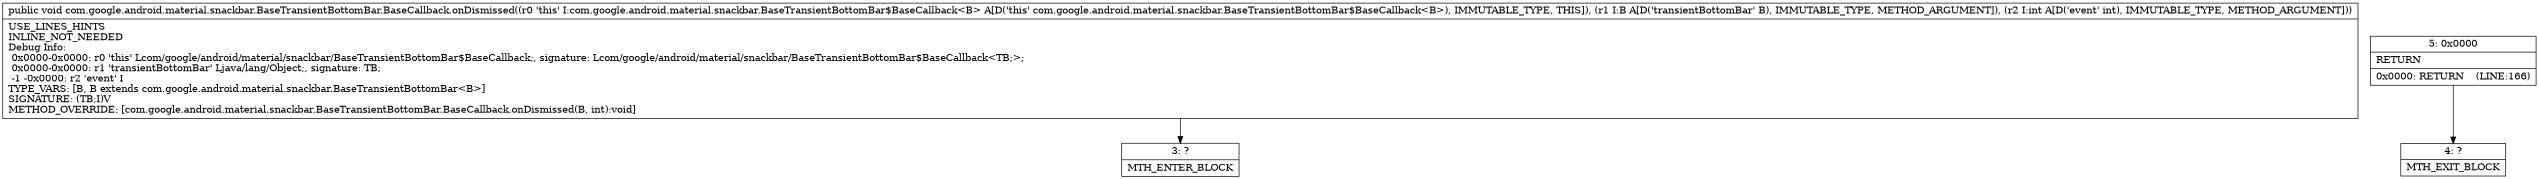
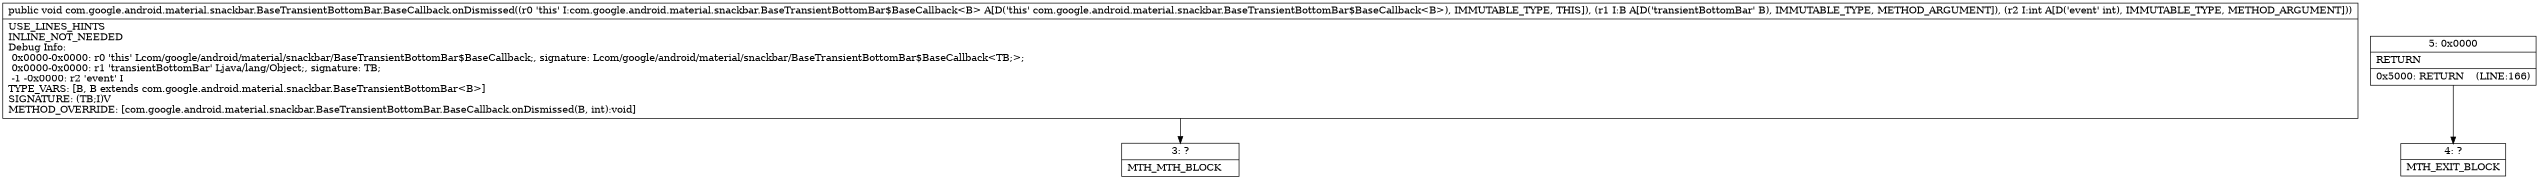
node "5: 0x0000": text "0x0000: RETURN    (LINE:166)" -> "0x5000: RETURN    (LINE:166)"
node "3: ?": text "MTH_ENTER_BLOCK" -> "MTH_MTH_BLOCK"
